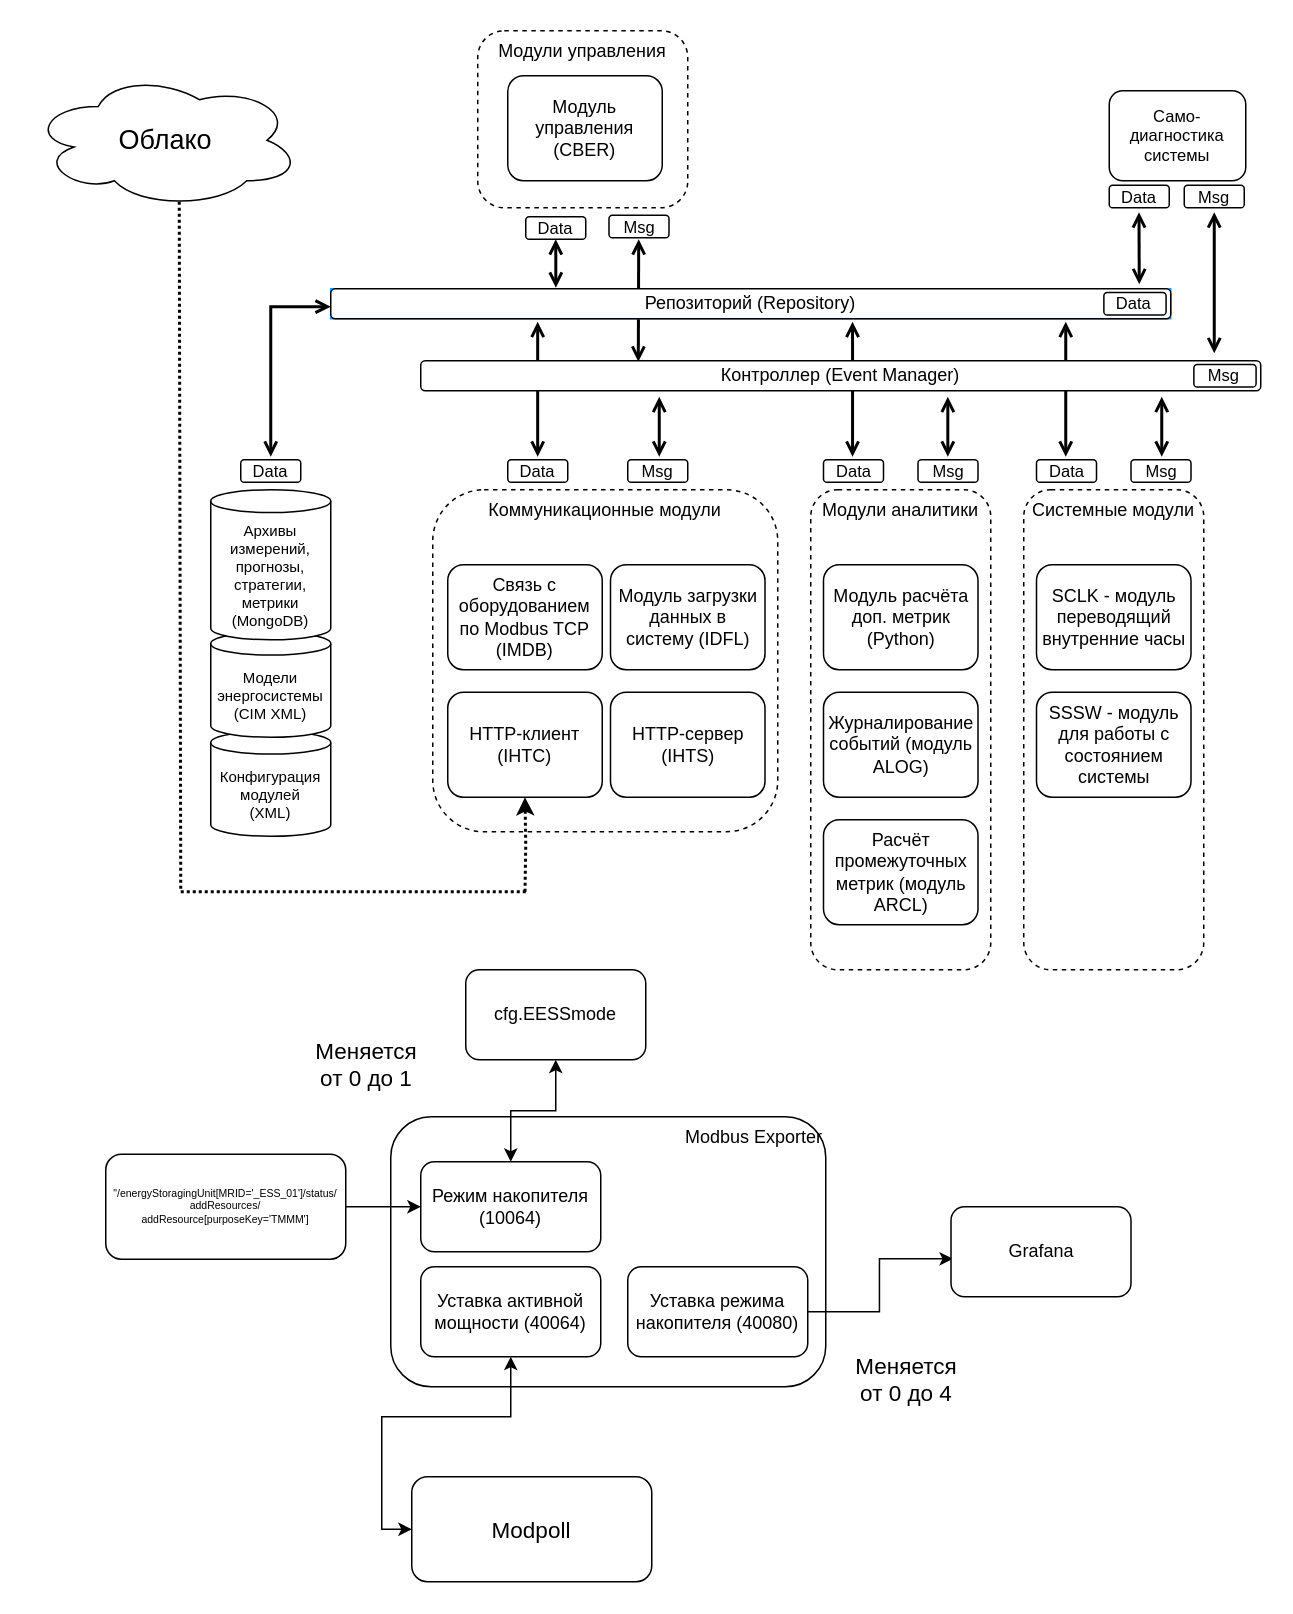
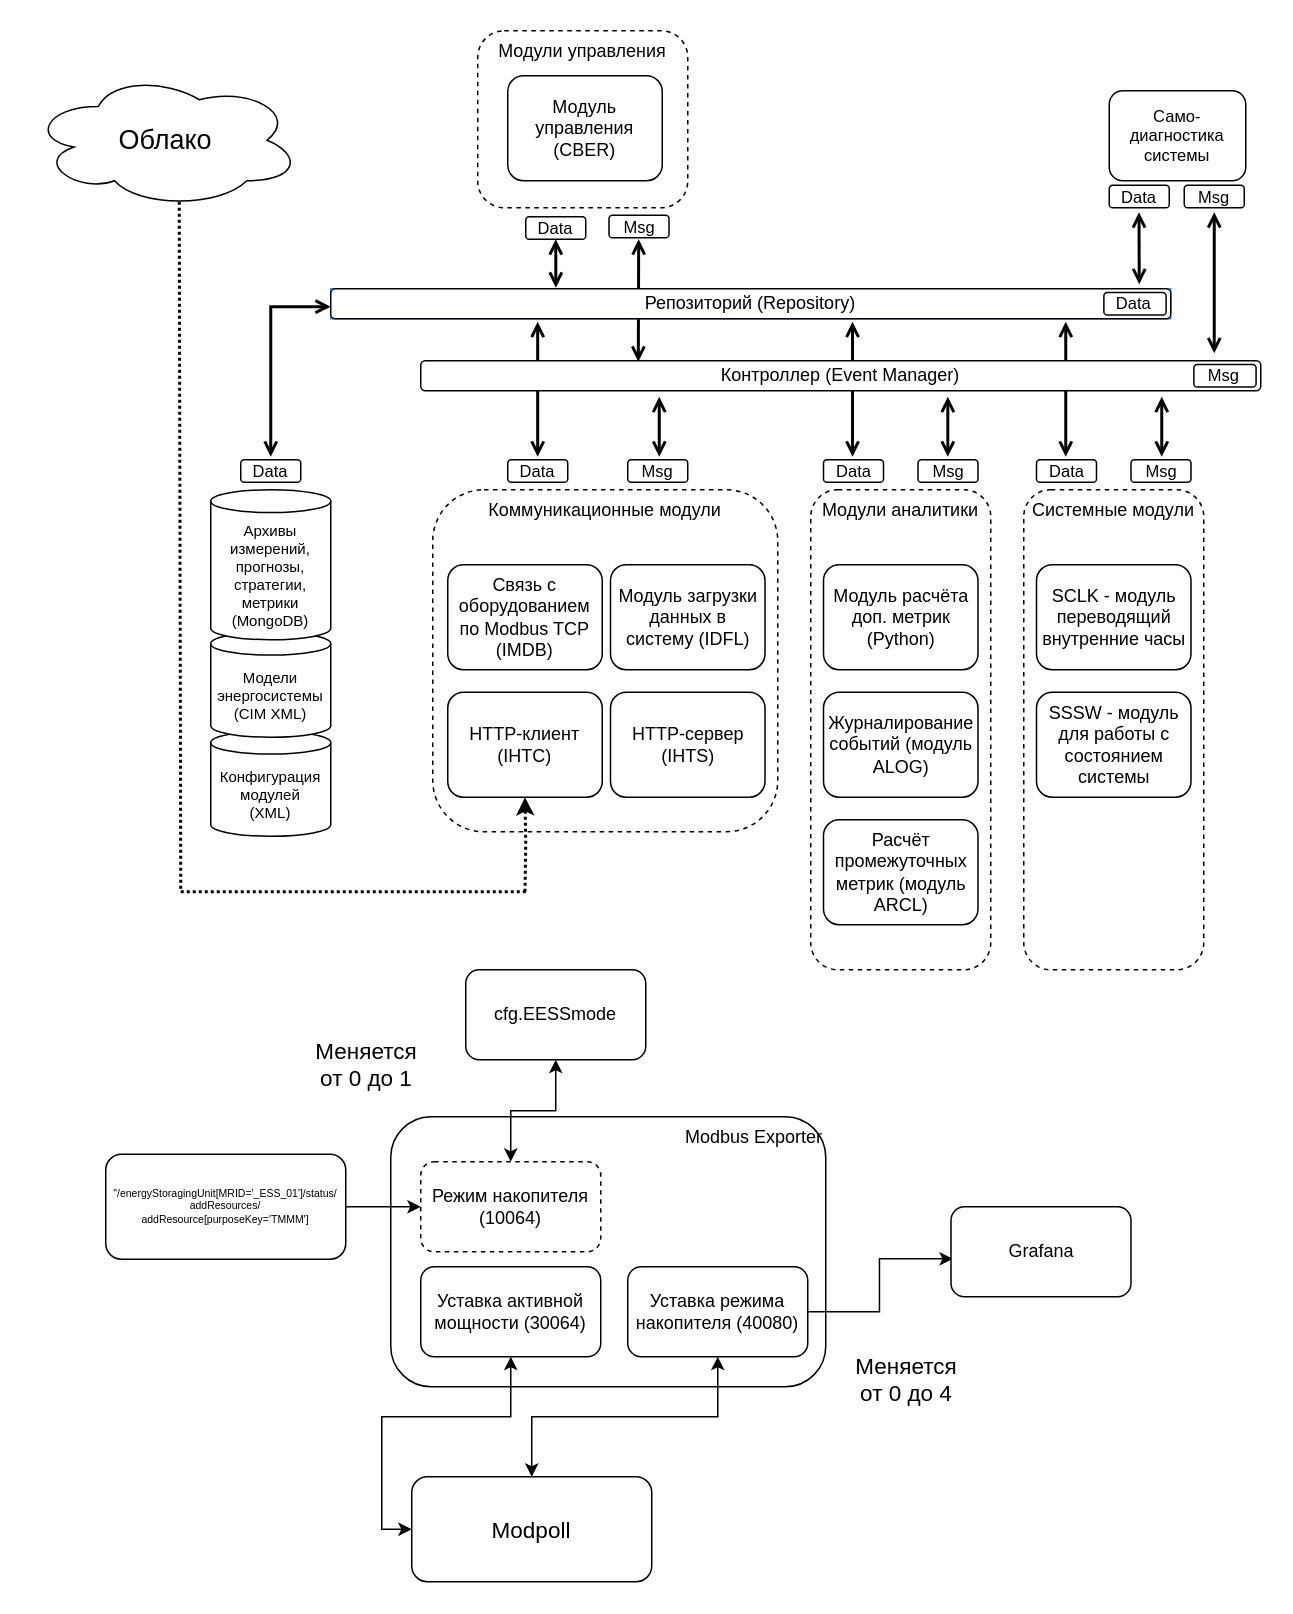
node "Режим накопителя (10064)": style solid -> dashed
node "Уставка активной мощности (40064)": label "Уставка активной мощности (40064)" -> "Уставка активной мощности (30064)"
edge "Уставка режима накопителя (40080)" -- "Modpoll": added
